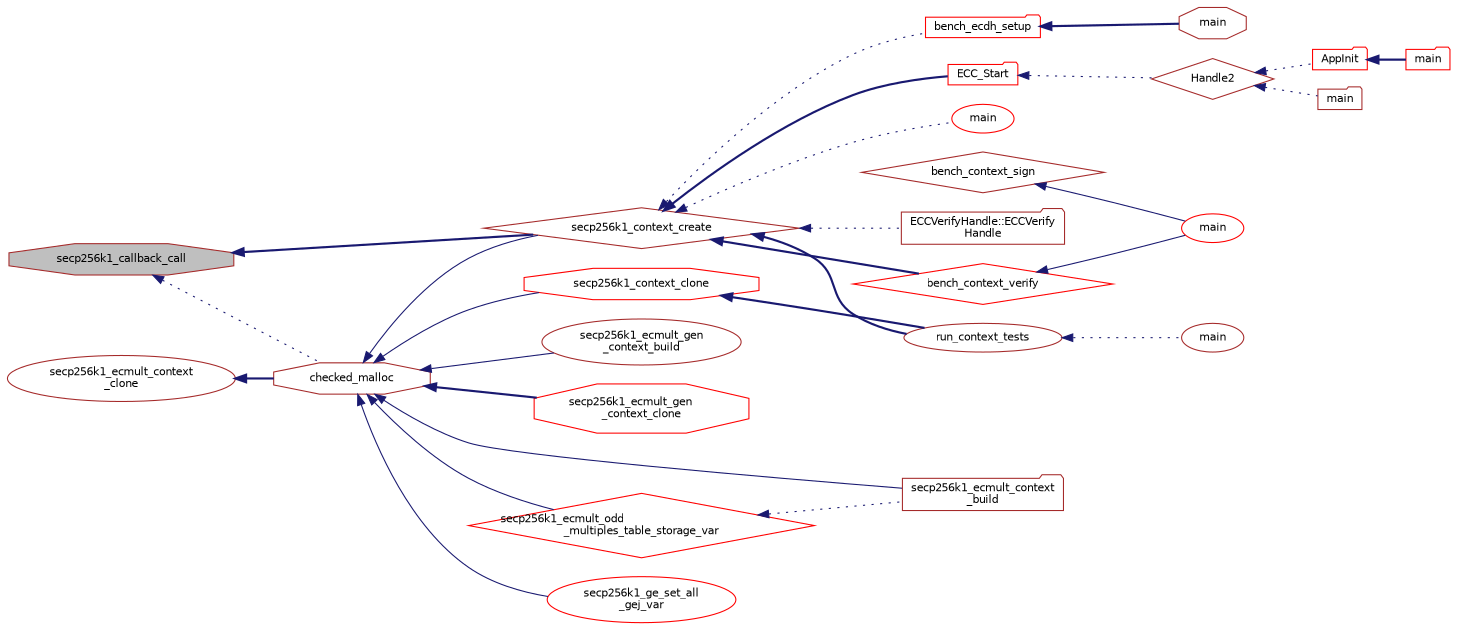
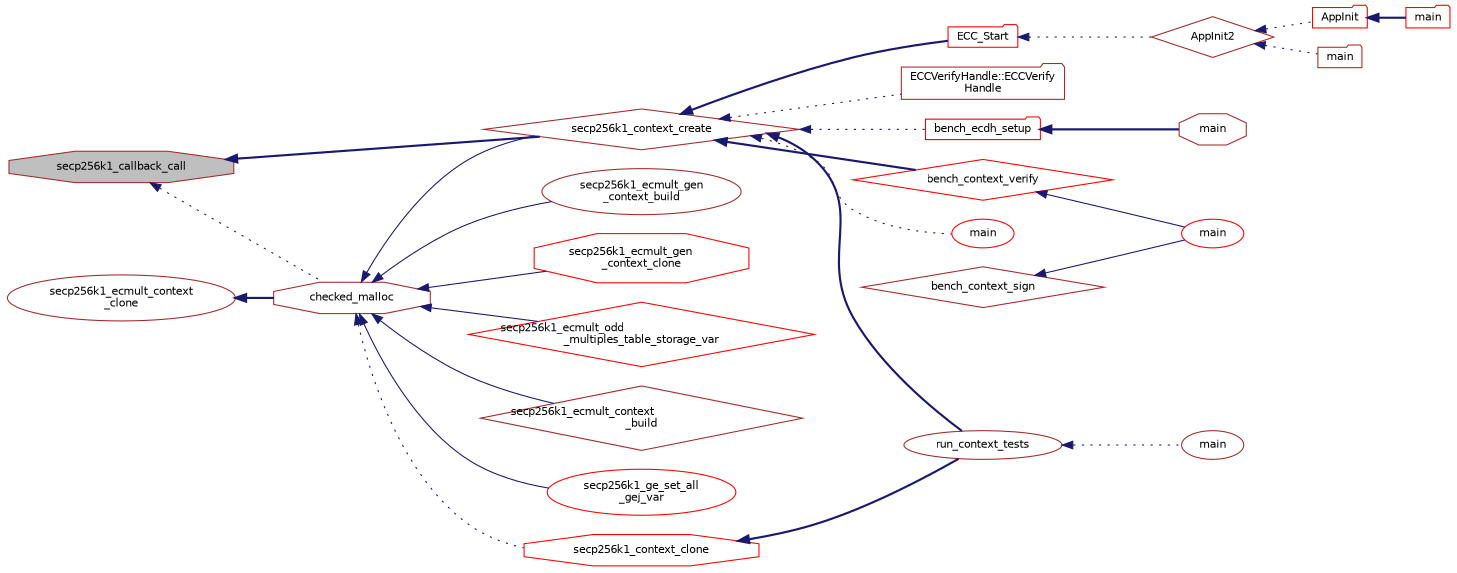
node "Handle2": label "Handle2" -> "AppInit2"
edge "secp256k1_context_clone" -> "checked_malloc": style solid -> dotted
edge "secp256k1_ecmult_gen _context_clone" -> "checked_malloc": style bold -> solid
node "secp256k1_ecmult_context _build": shape folder -> diamond
edge "secp256k1_ecmult_context _build" -> "secp256k1_ecmult_odd _multiples_table_storage_var": removed
